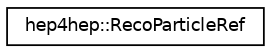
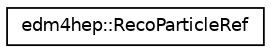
node "hep4hep::RecoParticleRef": label "hep4hep::RecoParticleRef" -> "edm4hep::RecoParticleRef"
